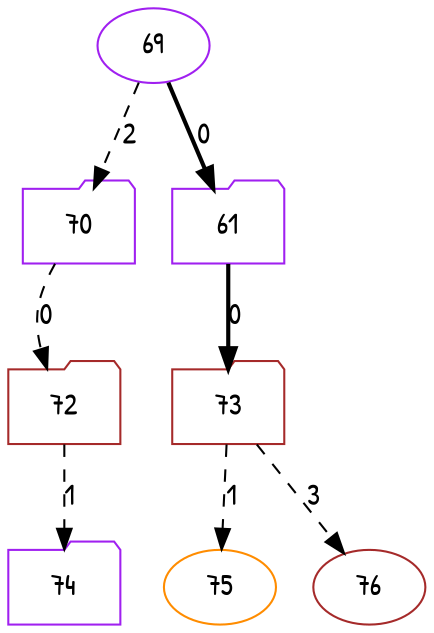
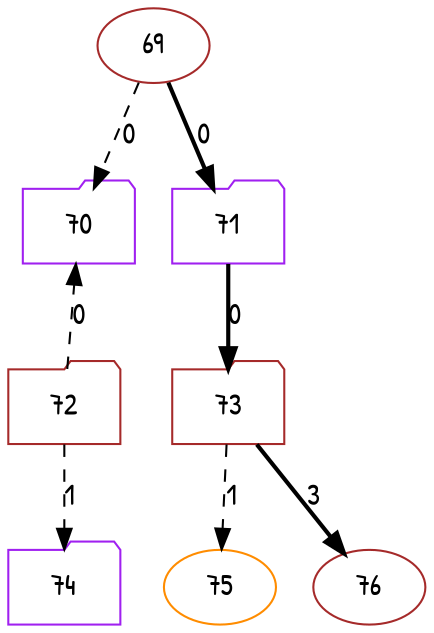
node "69": color purple -> brown
edge "69" -> "70": label "2" -> "0"
node "61": label "61" -> "71"
edge "70" -> "72": reversed
edge "73" -> "76": style dashed -> bold
